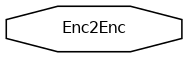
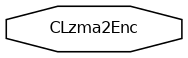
node "Enc2Enc": label "Enc2Enc" -> "CLzma2Enc"
